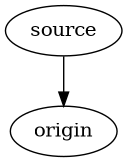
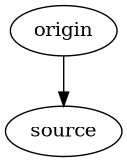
edge "source" -> "origin": reversed
